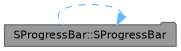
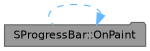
node "SProgressBar::SProgressBar": label "SProgressBar::SProgressBar" -> "SProgressBar::OnPaint"
